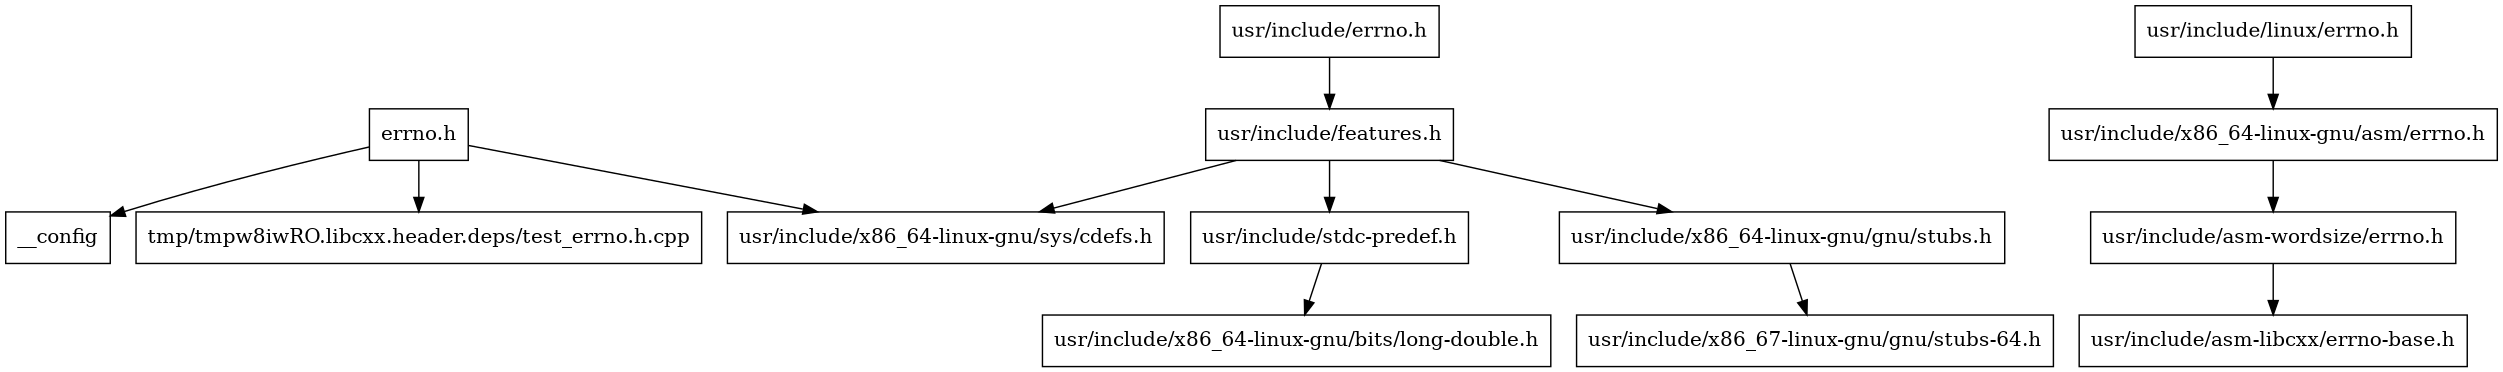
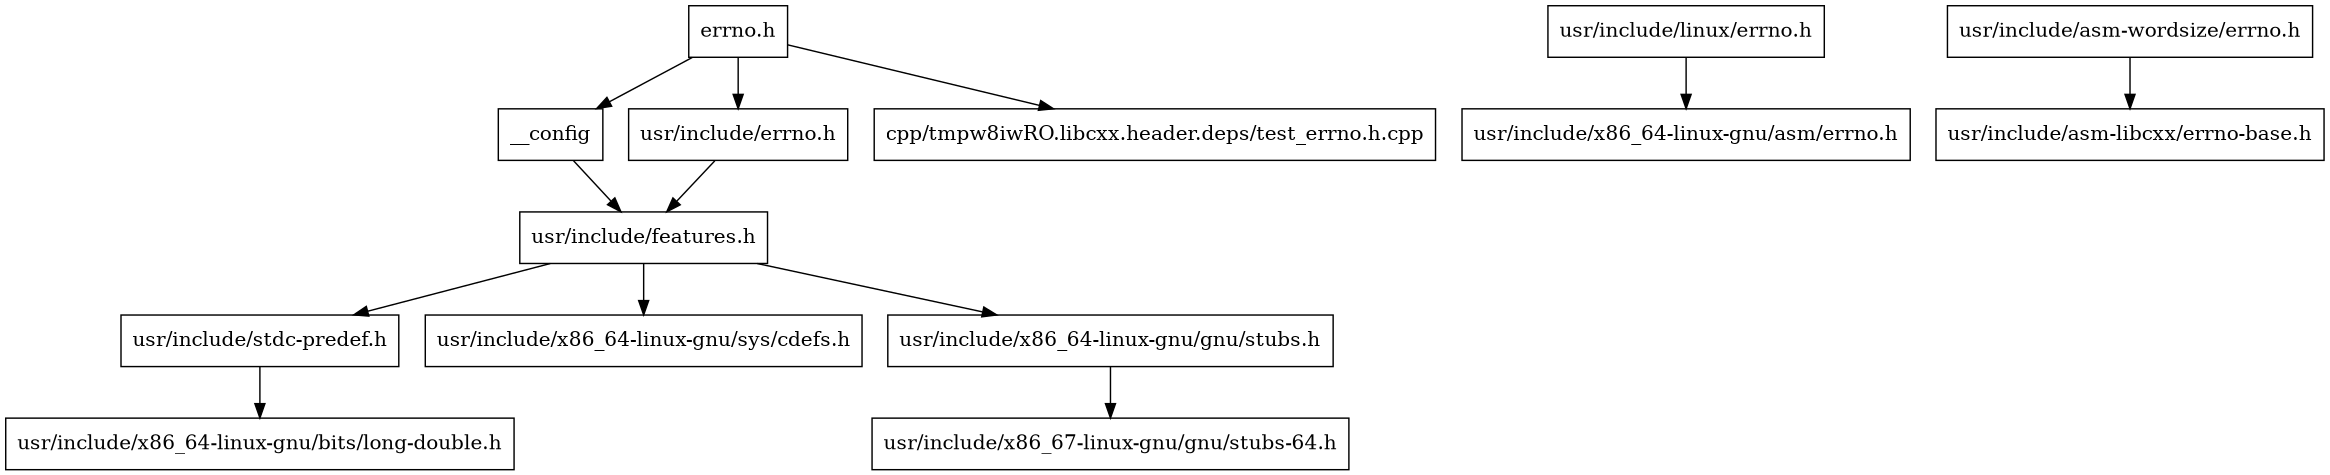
edge "errno.h" -> "usr/include/x86_64-linux-gnu/sys/cdefs.h": now "errno.h" -> "usr/include/errno.h"
edge "usr/include/x86_64-linux-gnu/asm/errno.h" -> "usr/include/asm-wordsize/errno.h": removed
edge "__config" -> "usr/include/features.h": added
node "tmp/tmpw8iwRO.libcxx.header.deps/test_errno.h.cpp": label "tmp/tmpw8iwRO.libcxx.header.deps/test_errno.h.cpp" -> "cpp/tmpw8iwRO.libcxx.header.deps/test_errno.h.cpp"
